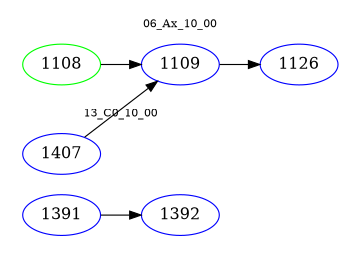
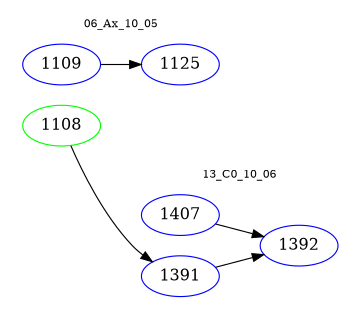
cluster "06_Ax_10_00": label "06_Ax_10_00" -> "06_Ax_10_05"
edge "1108" -> "1109": now "1108" -> "1391"
node "1126": label "1126" -> "1125"
edge "1407" -> "1109": now "1407" -> "1392"
cluster "13_C0_10_00": label "13_C0_10_00" -> "13_C0_10_06"
